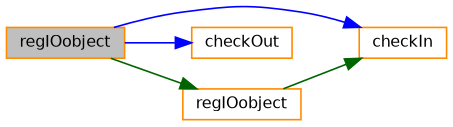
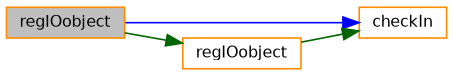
node "checkOut": removed
